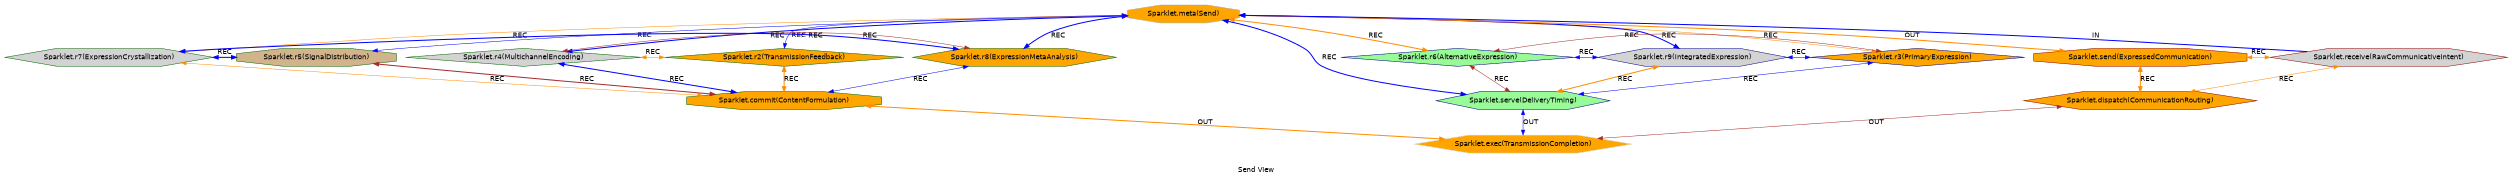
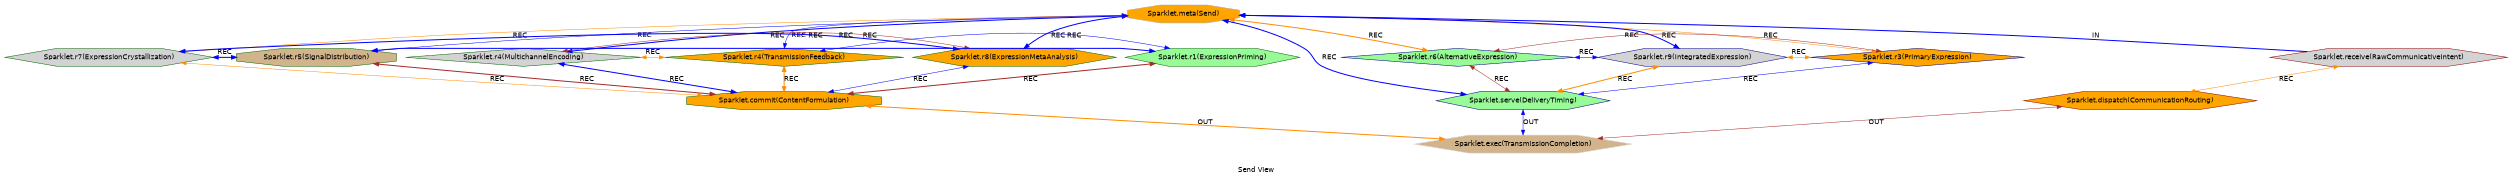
node "Sparklet.r2(TransmissionFeedback)": label "Sparklet.r2(TransmissionFeedback)" -> "Sparklet.r4(TransmissionFeedback)"
node "Sparklet.r1(ExpressionPriming)": added
edge "Sparklet.r9(IntegratedExpression)" -- "Sparklet.r3(PrimaryExpression)": color blue -> darkorange
node "Sparklet.send(ExpressedCommunication)": removed
node "Sparklet.exec(TransmissionCompletion)": fillcolor orange -> tan
